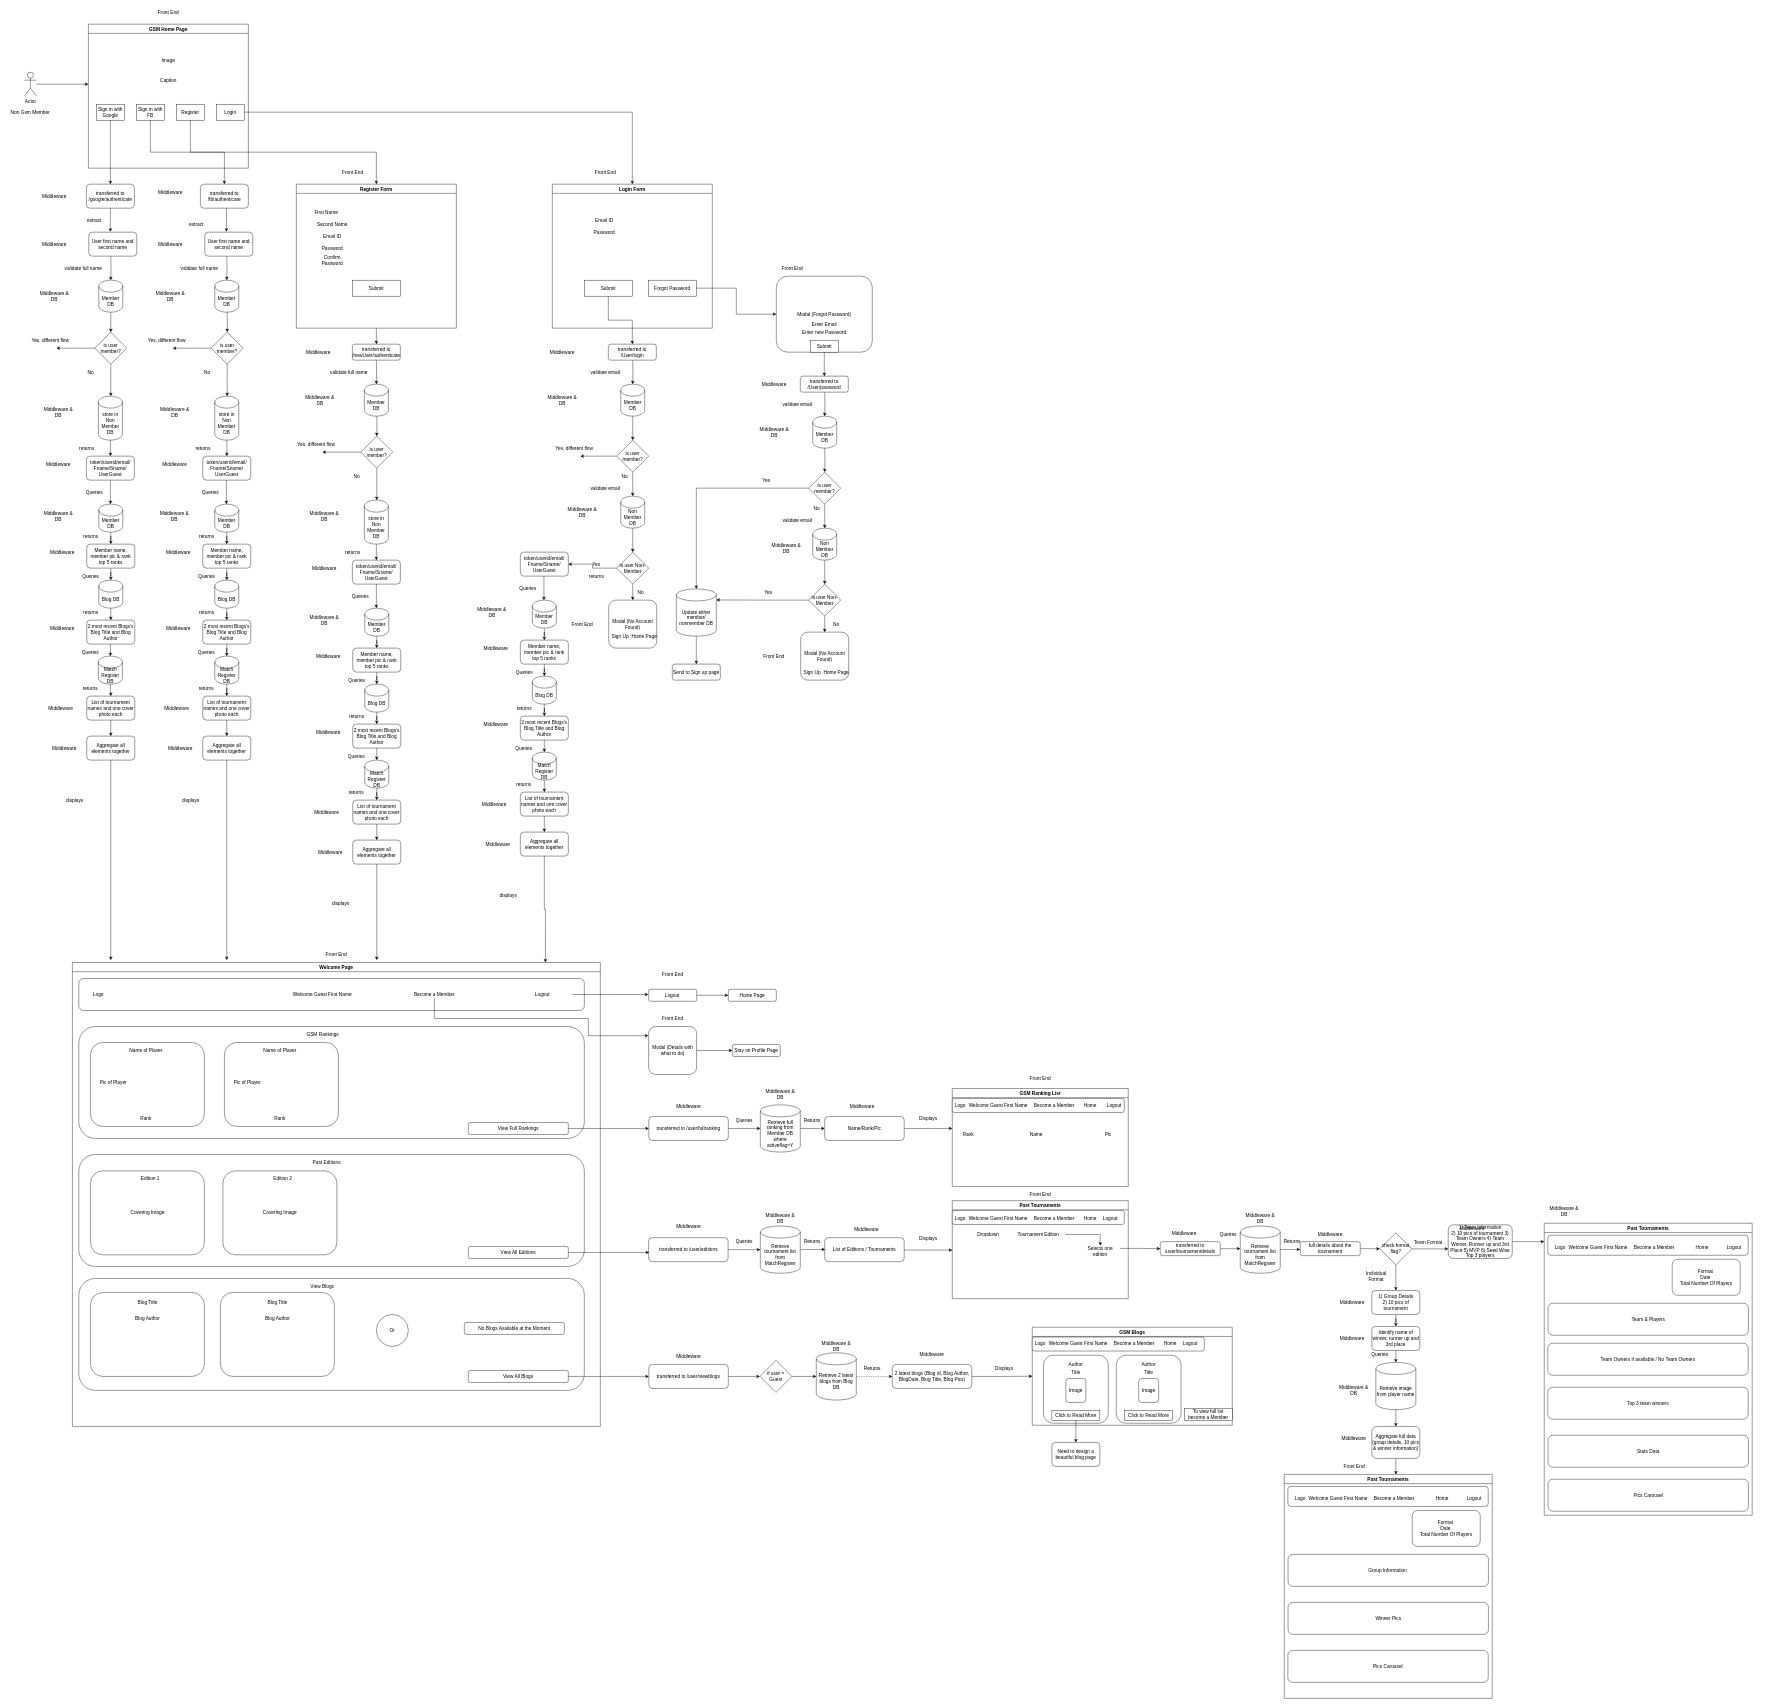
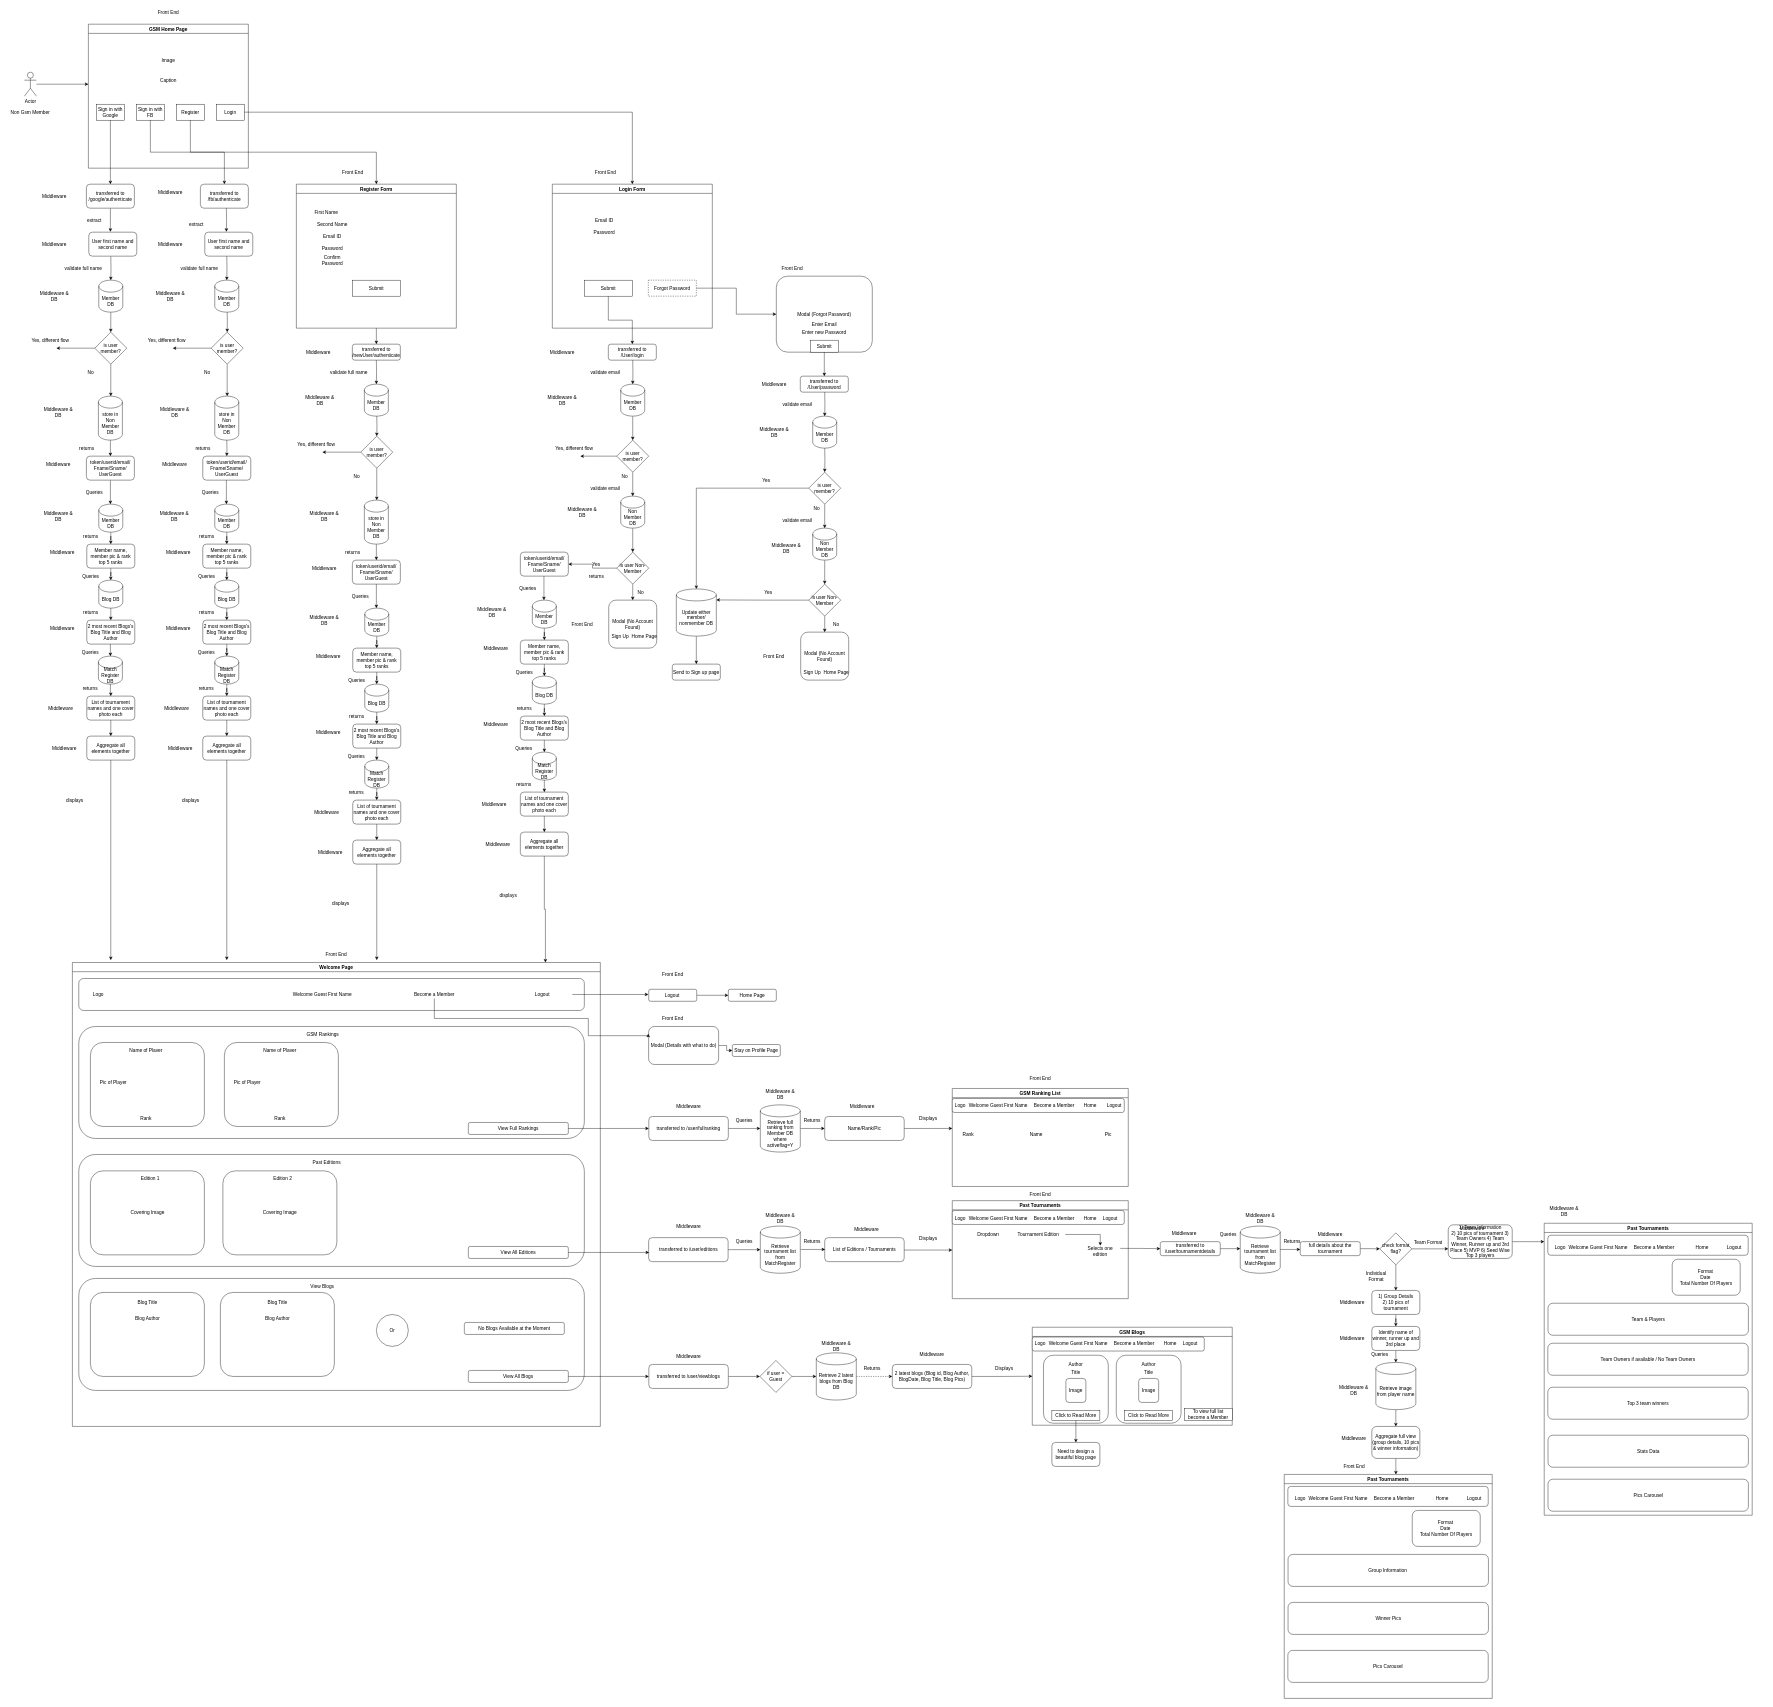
node "Forgot Password": style solid -> dashed
node "Modal (Details with what to do)": size 48x48 -> 70x38
node "Aggregate full data (group details, 10 pics & winner information)": label "Aggregate full data (group details, 10 pics & winner information)" -> "Aggregate full view (group details, 10 pics & winner information)"
